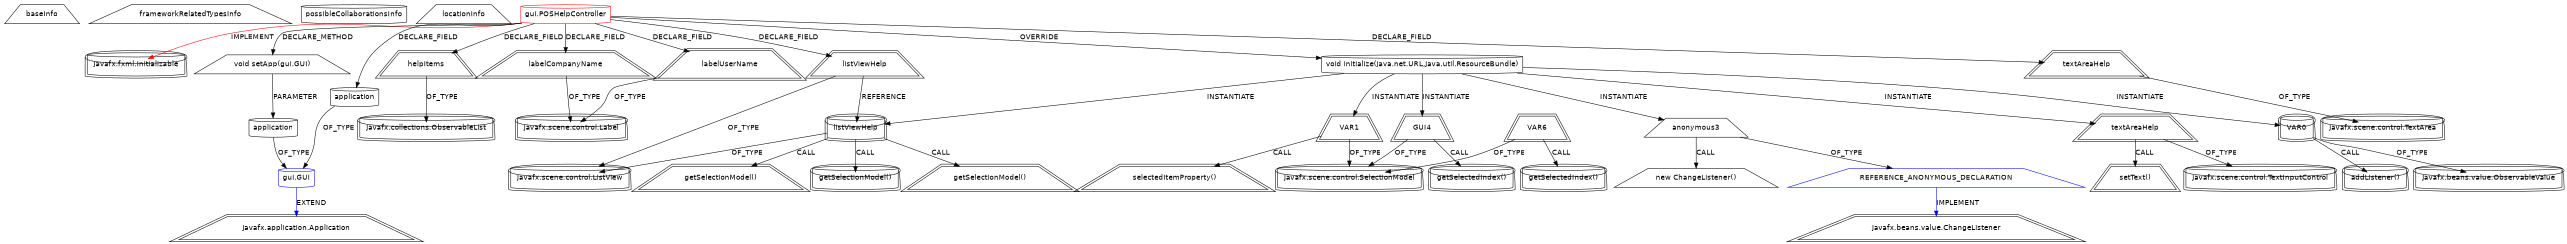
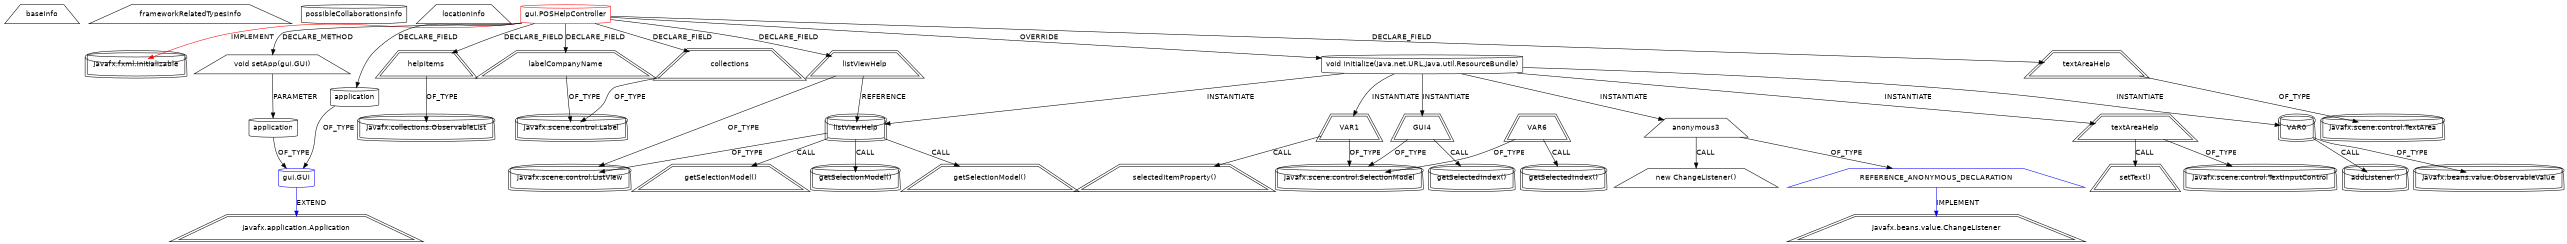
node "labelUserName": label "labelUserName" -> "collections"
